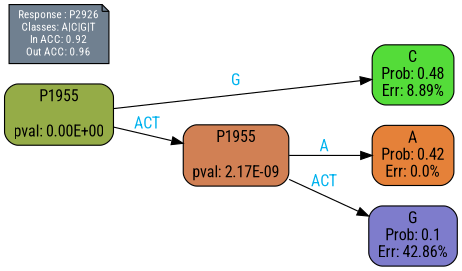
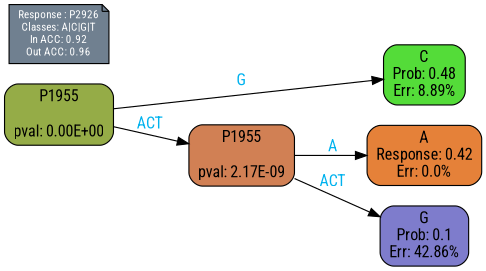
node "A Prob: 0.42 Err: 0.0%": label "A Prob: 0.42 Err: 0.0%" -> "A Response: 0.42 Err: 0.0%"
